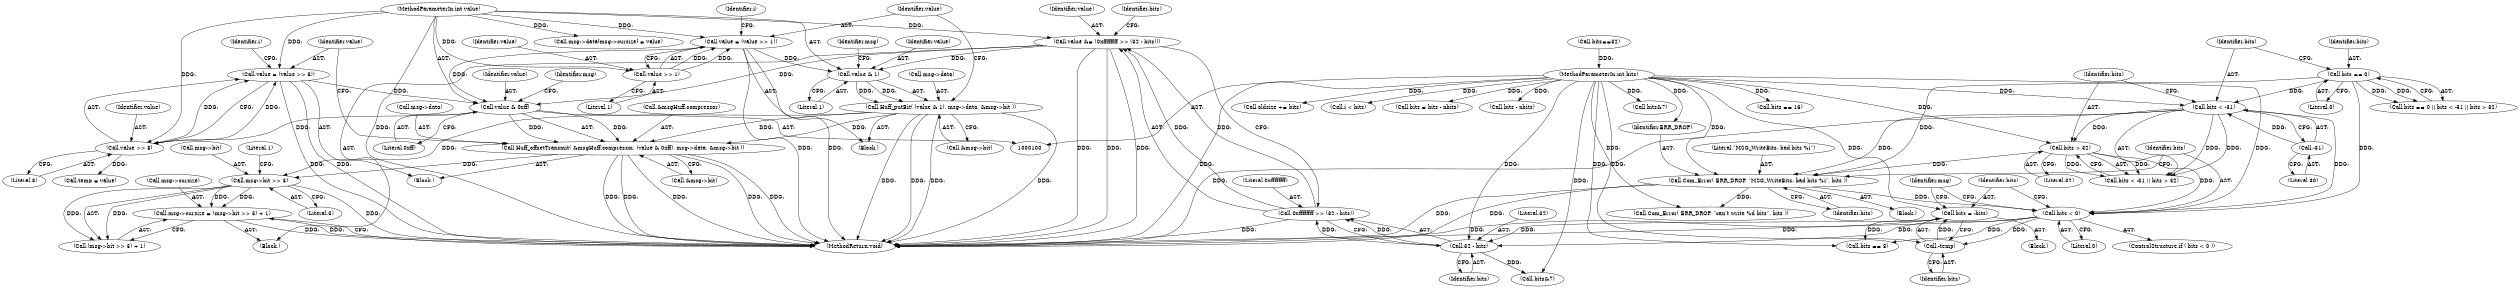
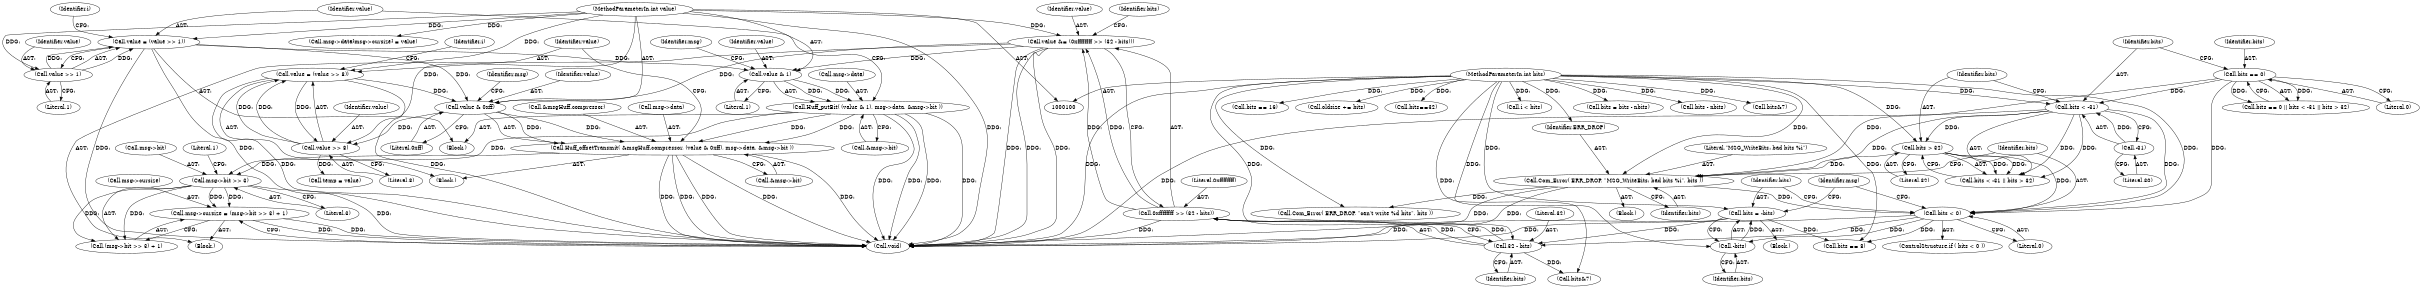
edge "(Call,bits==32)" -> "(MethodParameterIn,int bits)": reversed
edge "(Call,value = (value >> 8))" -> "(Call,value >> 8)": label "CFG: " -> "DDG: "
edge "(Call,value & 0xff)" -> "1000100": now "(MethodParameterIn,int value)" -> "1000100"
node "(MethodReturn,void)": label "(MethodReturn,void)" -> "(Call,void)"
node "(Call,-temp)": label "(Call,-temp)" -> "(Call,-bits)"
